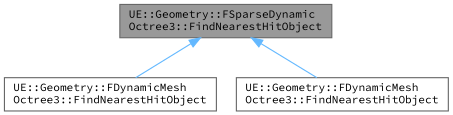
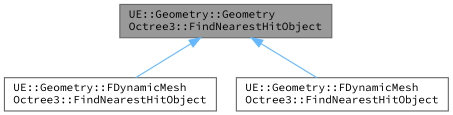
node "UE::Geometry::FSparseDynamic Octree3::FindNearestHitObject": label "UE::Geometry::FSparseDynamic Octree3::FindNearestHitObject" -> "UE::Geometry::Geometry Octree3::FindNearestHitObject"
